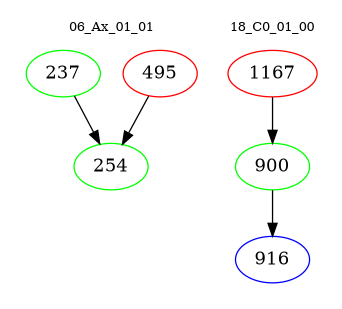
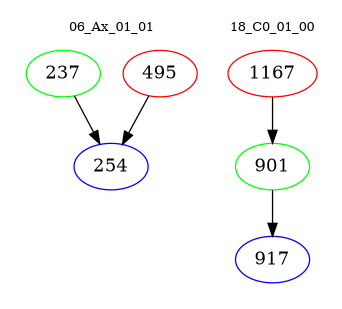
node "254": color green -> blue
node "900": label "900" -> "901"
node "916": label "916" -> "917"
